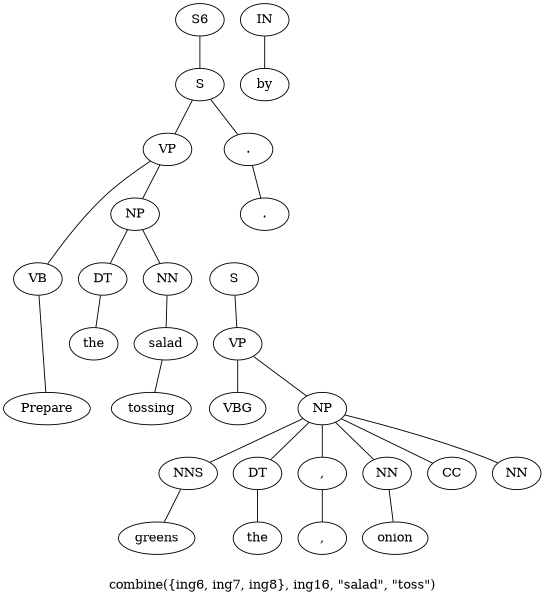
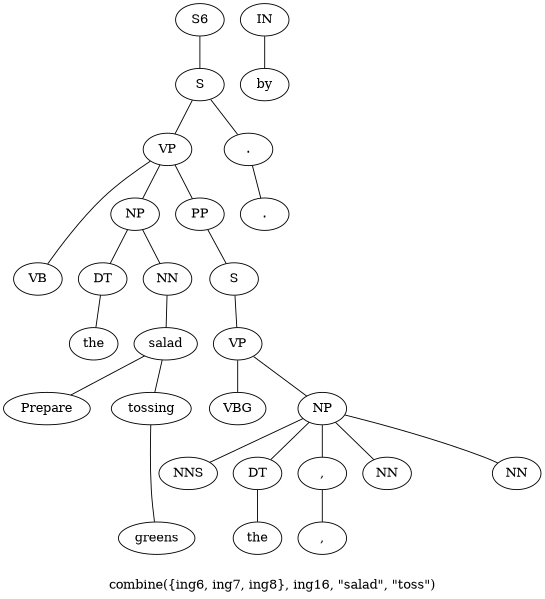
node "PP": added
edge "VB" -- "Prepare": now "salad" -- "Prepare"
node "CC": removed
edge "NNS" -- "greens": now "tossing" -- "greens"
node "onion": removed
